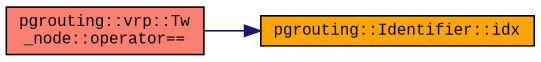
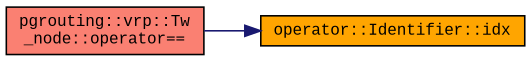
node "pgrouting::Identifier::idx": label "pgrouting::Identifier::idx" -> "operator::Identifier::idx"
